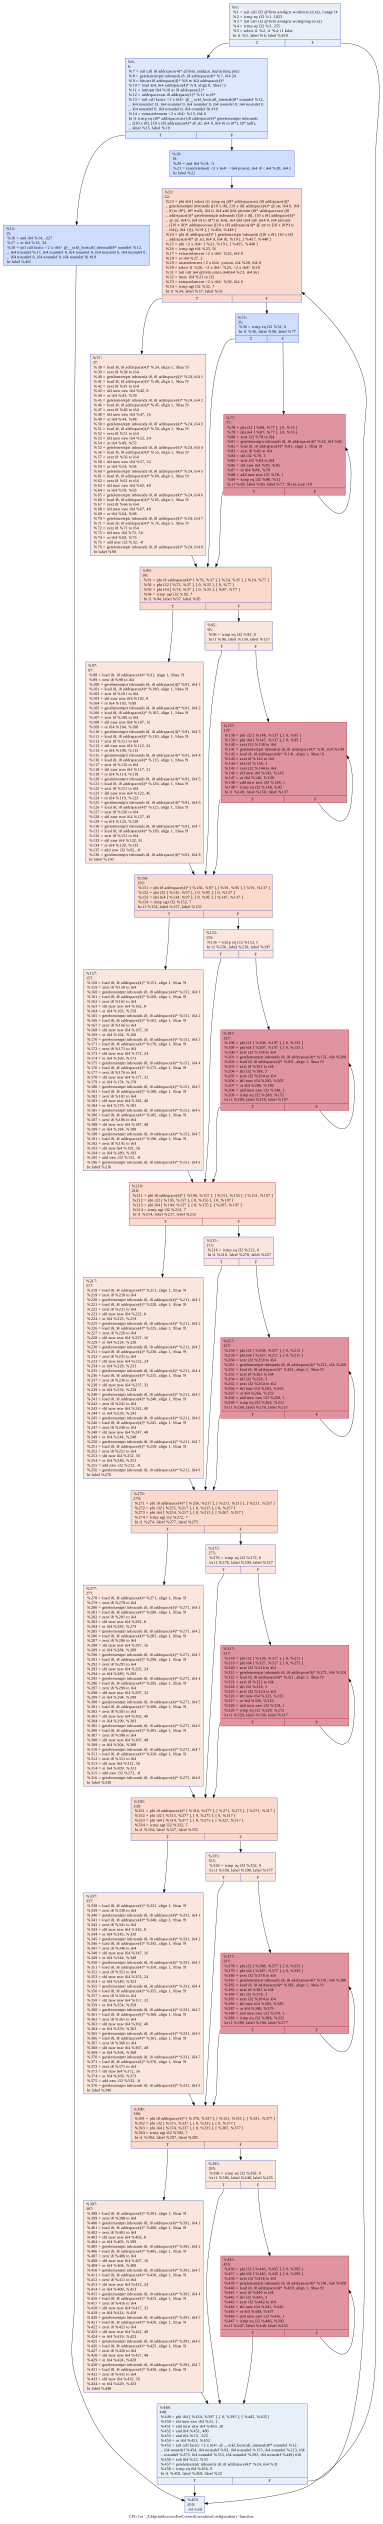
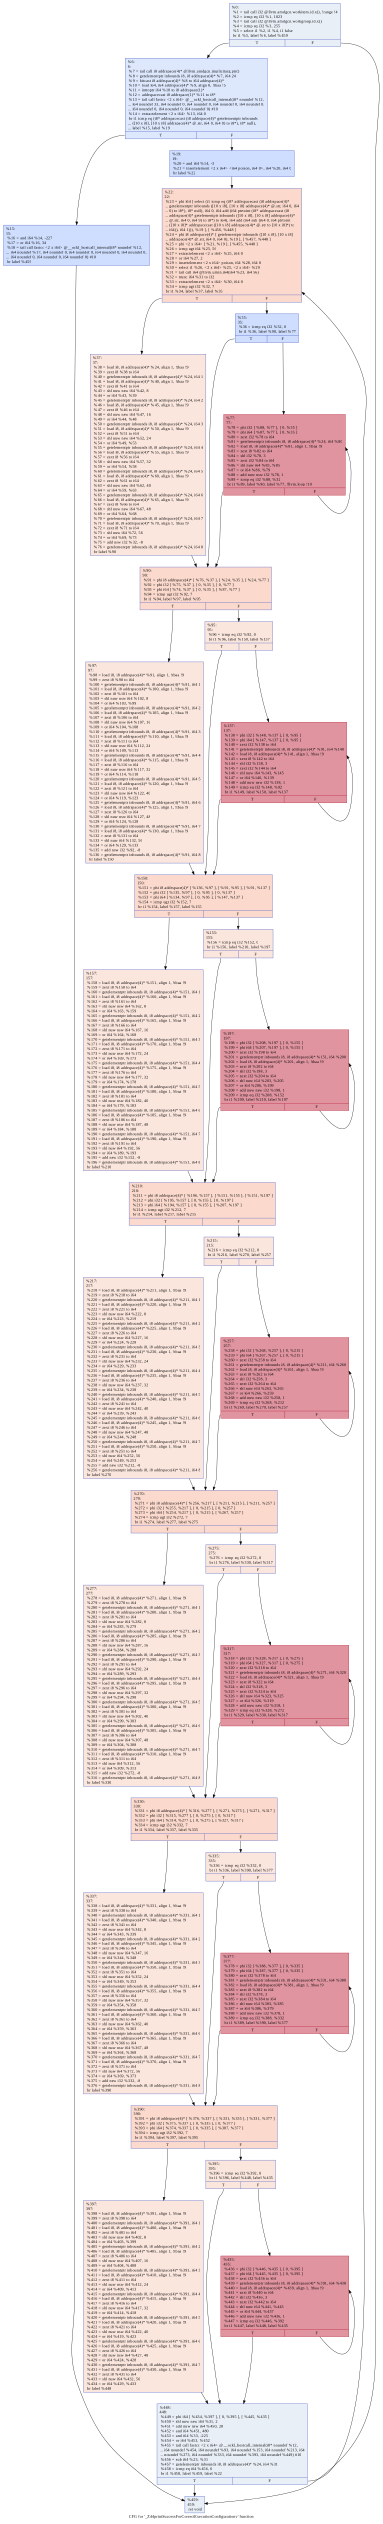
node "%210:": color #b70d28ff -> #3d50c3ff
